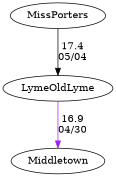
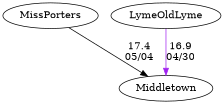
edge "MissPorters" -> "LymeOldLyme": now "MissPorters" -> "Middletown"
